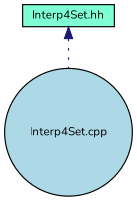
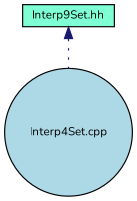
node "Interp4Set.hh": label "Interp4Set.hh" -> "Interp9Set.hh"
